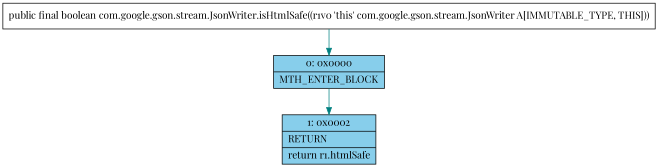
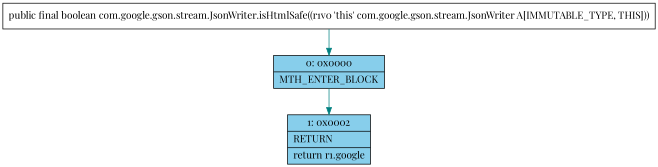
node "1: 0x0002": text "return r1.htmlSafe" -> "return r1.google"
